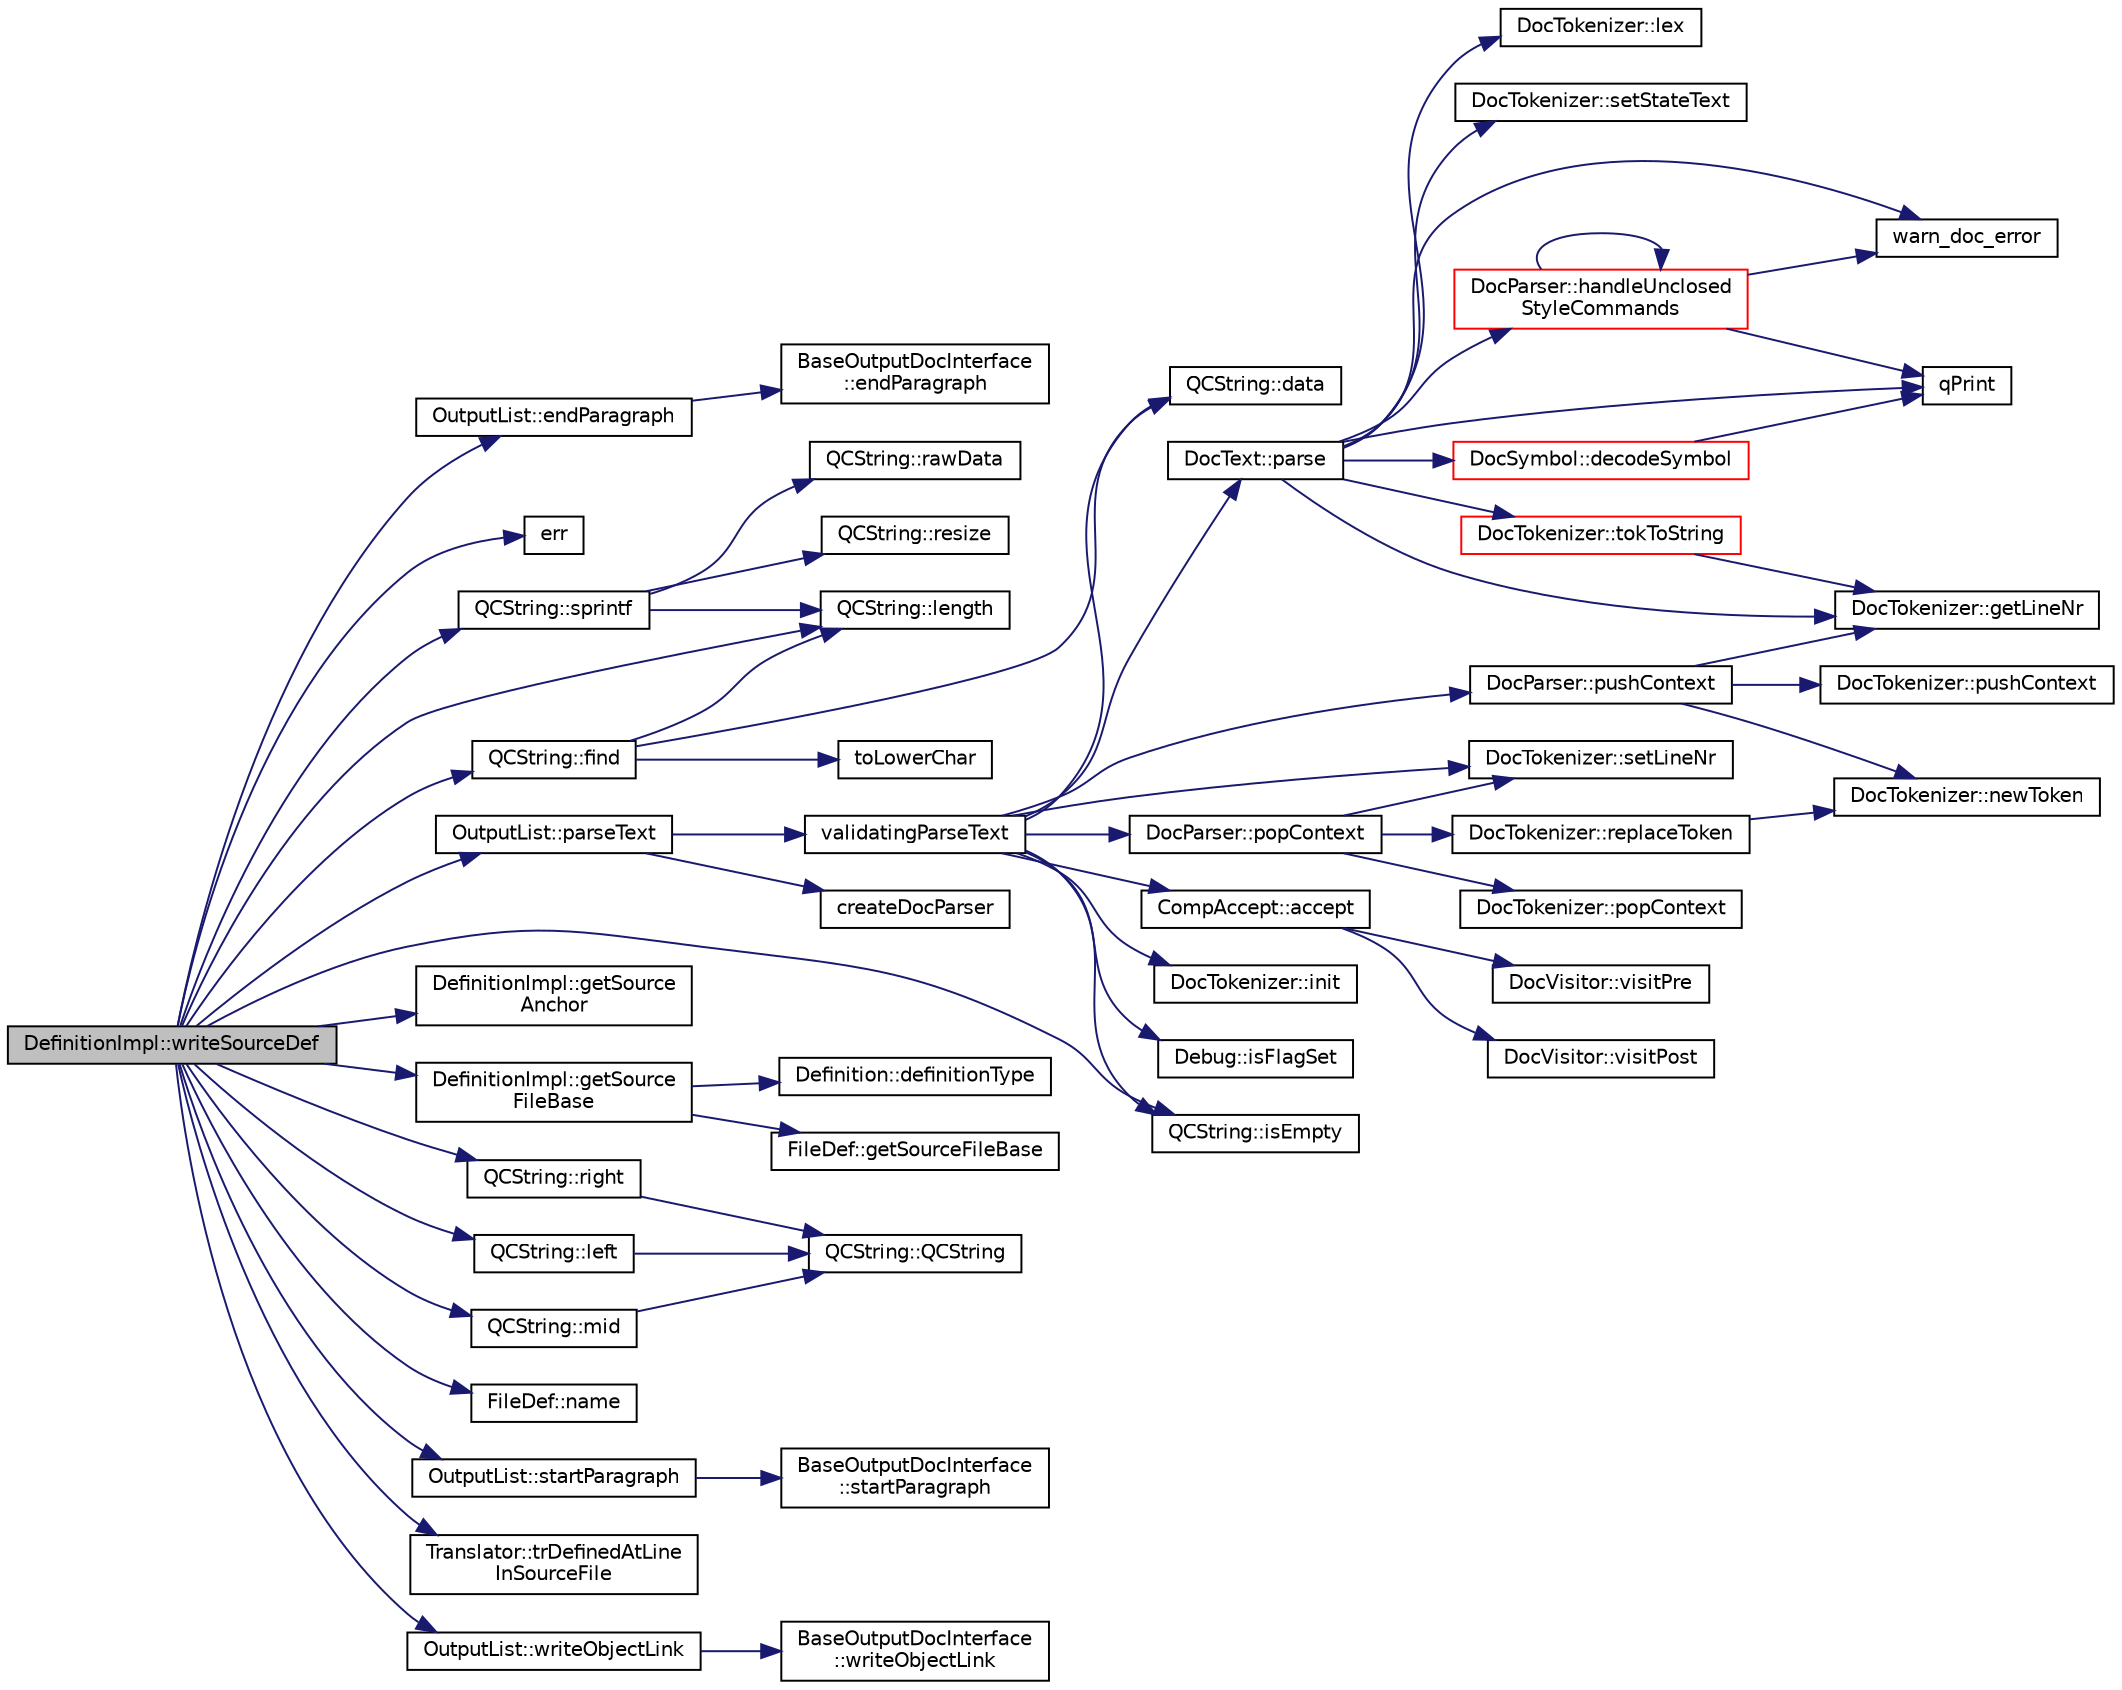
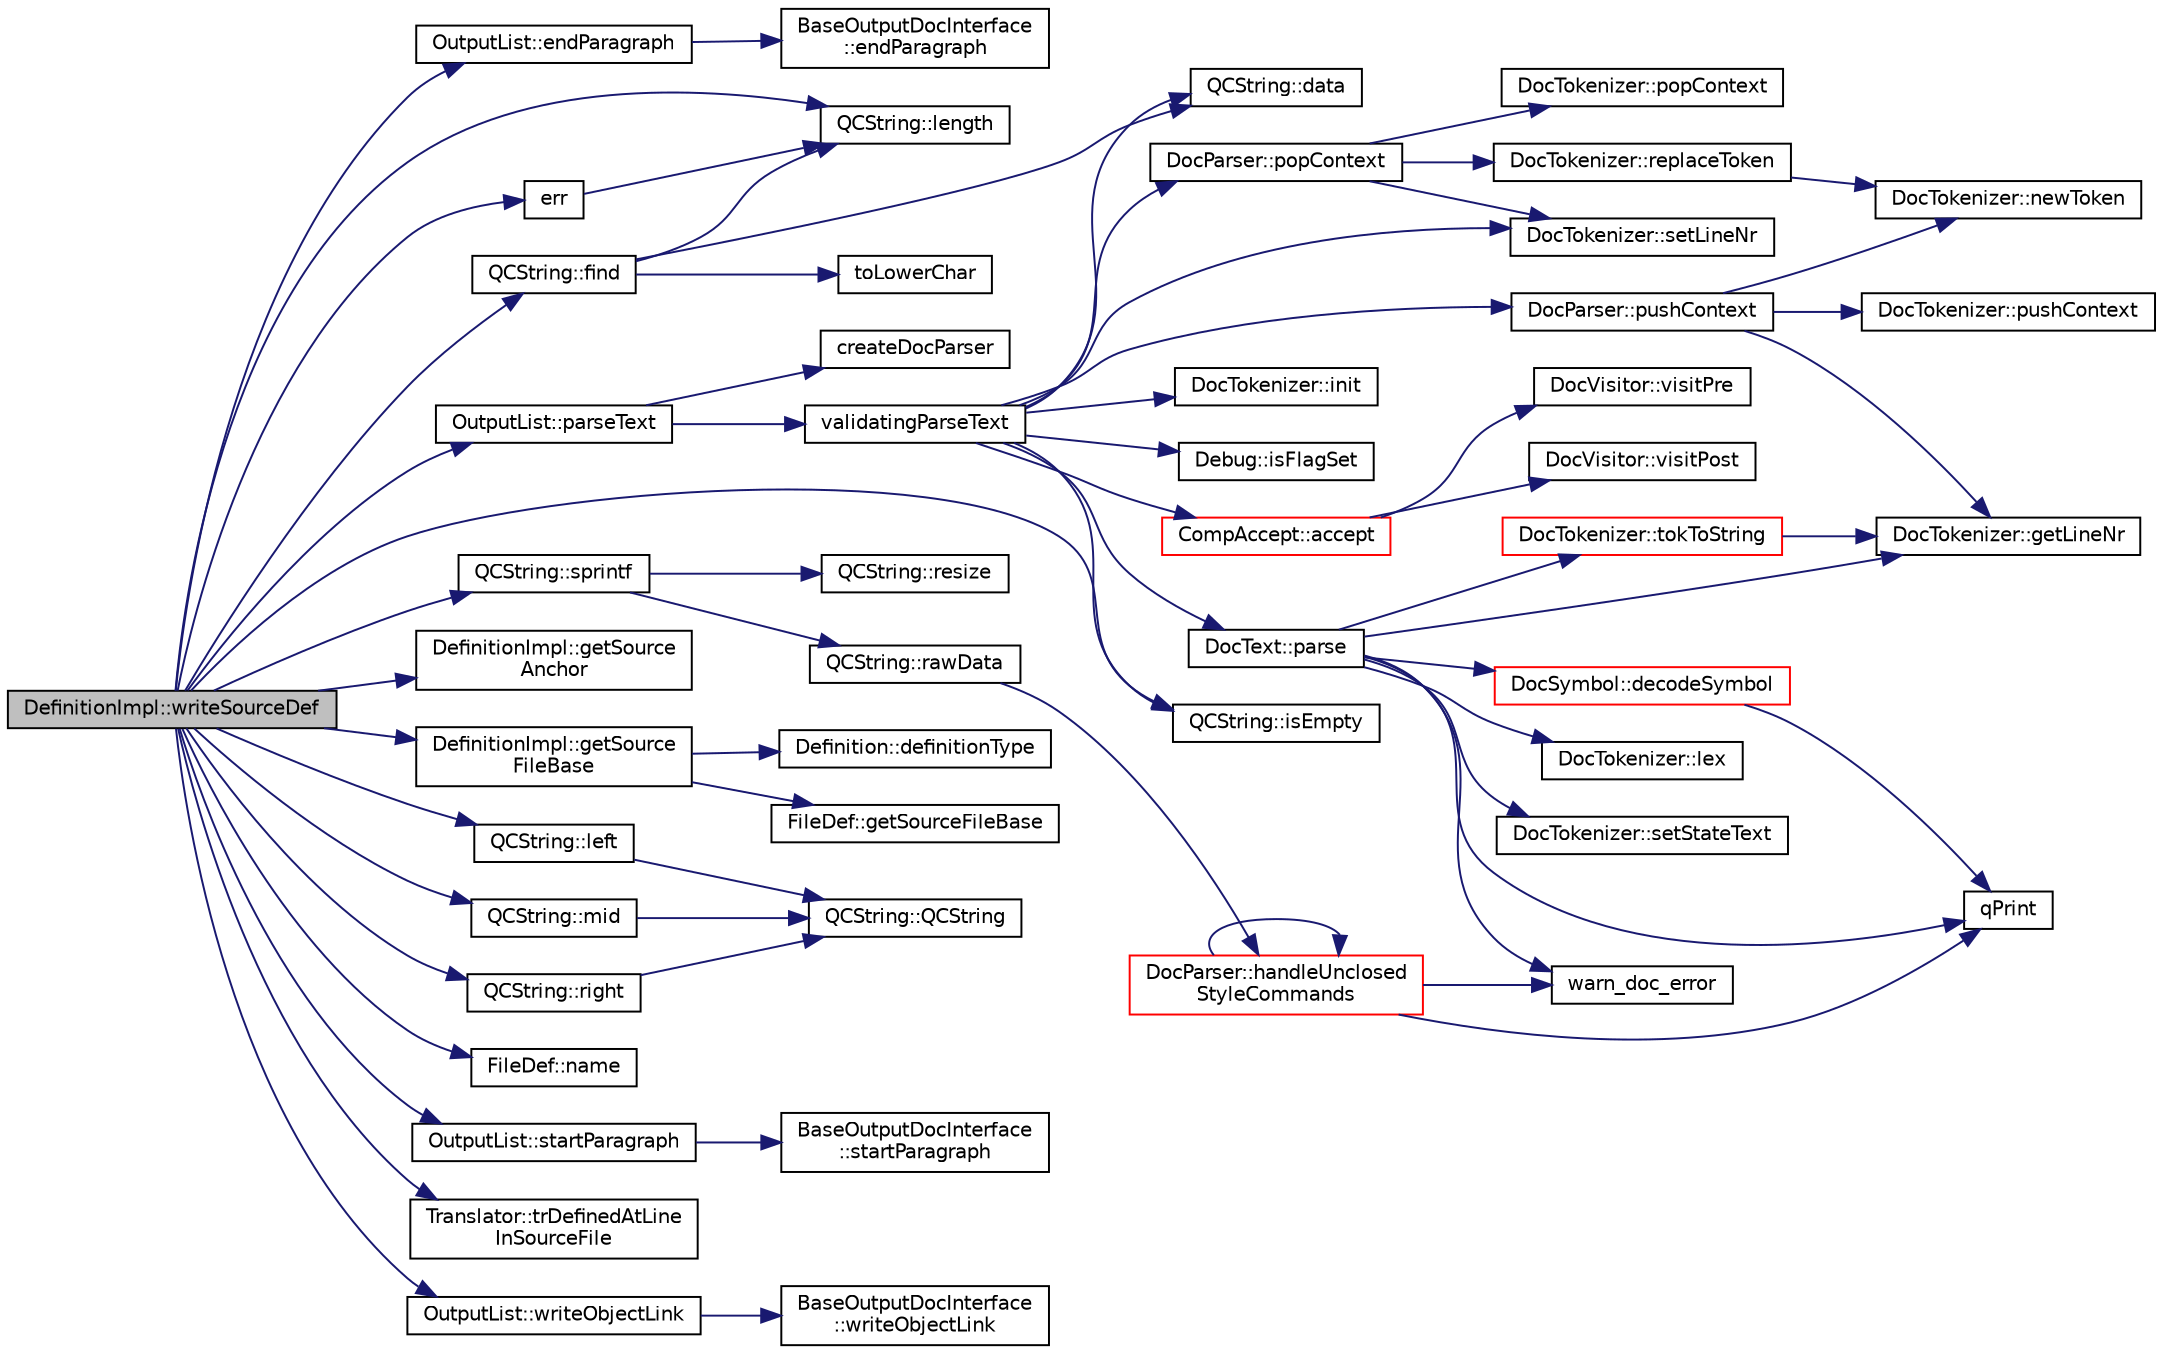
edge "DocText::parse" -> "DocParser::handleUnclosed StyleCommands": now "QCString::rawData" -> "DocParser::handleUnclosed StyleCommands"
edge "QCString::sprintf" -> "QCString::length": now "err" -> "QCString::length"
node "CompAccept::accept": color black -> red
